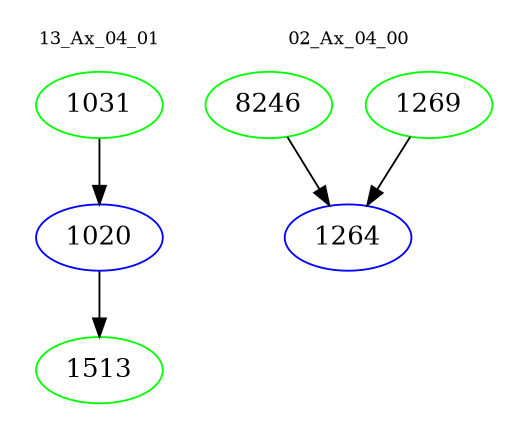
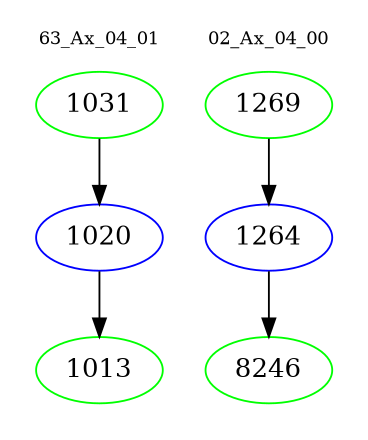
cluster "13_Ax_04_01": label "13_Ax_04_01" -> "63_Ax_04_01"
edge "8246" -> "1264": reversed
node "1513": label "1513" -> "1013"
